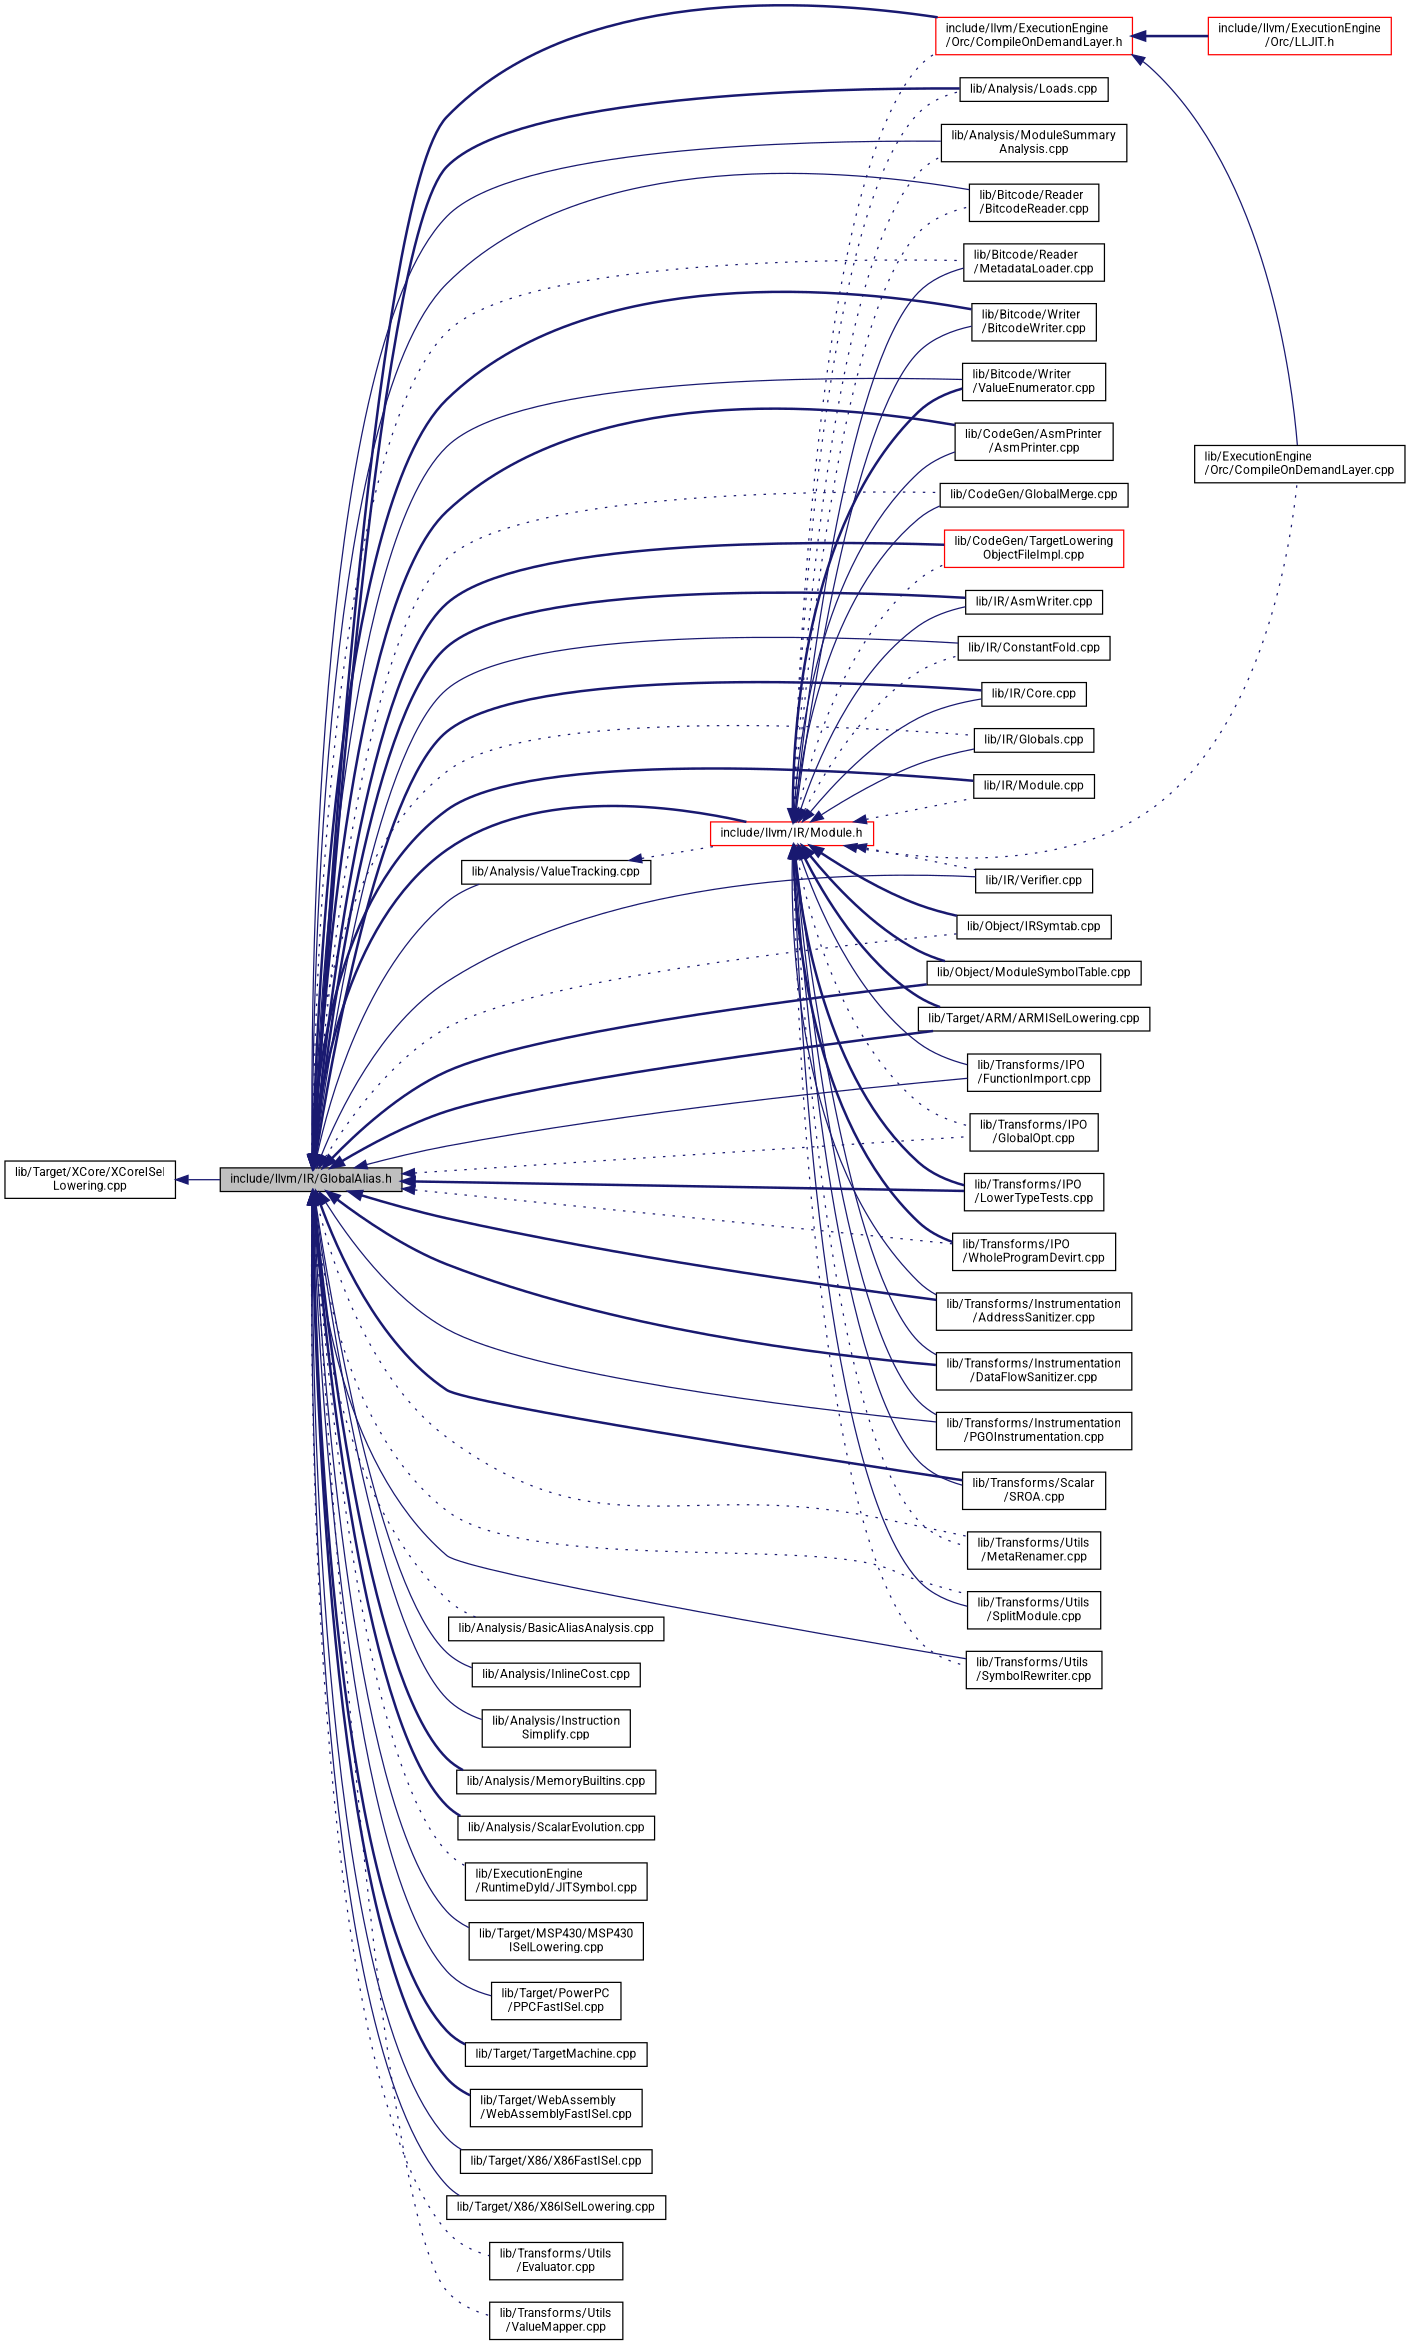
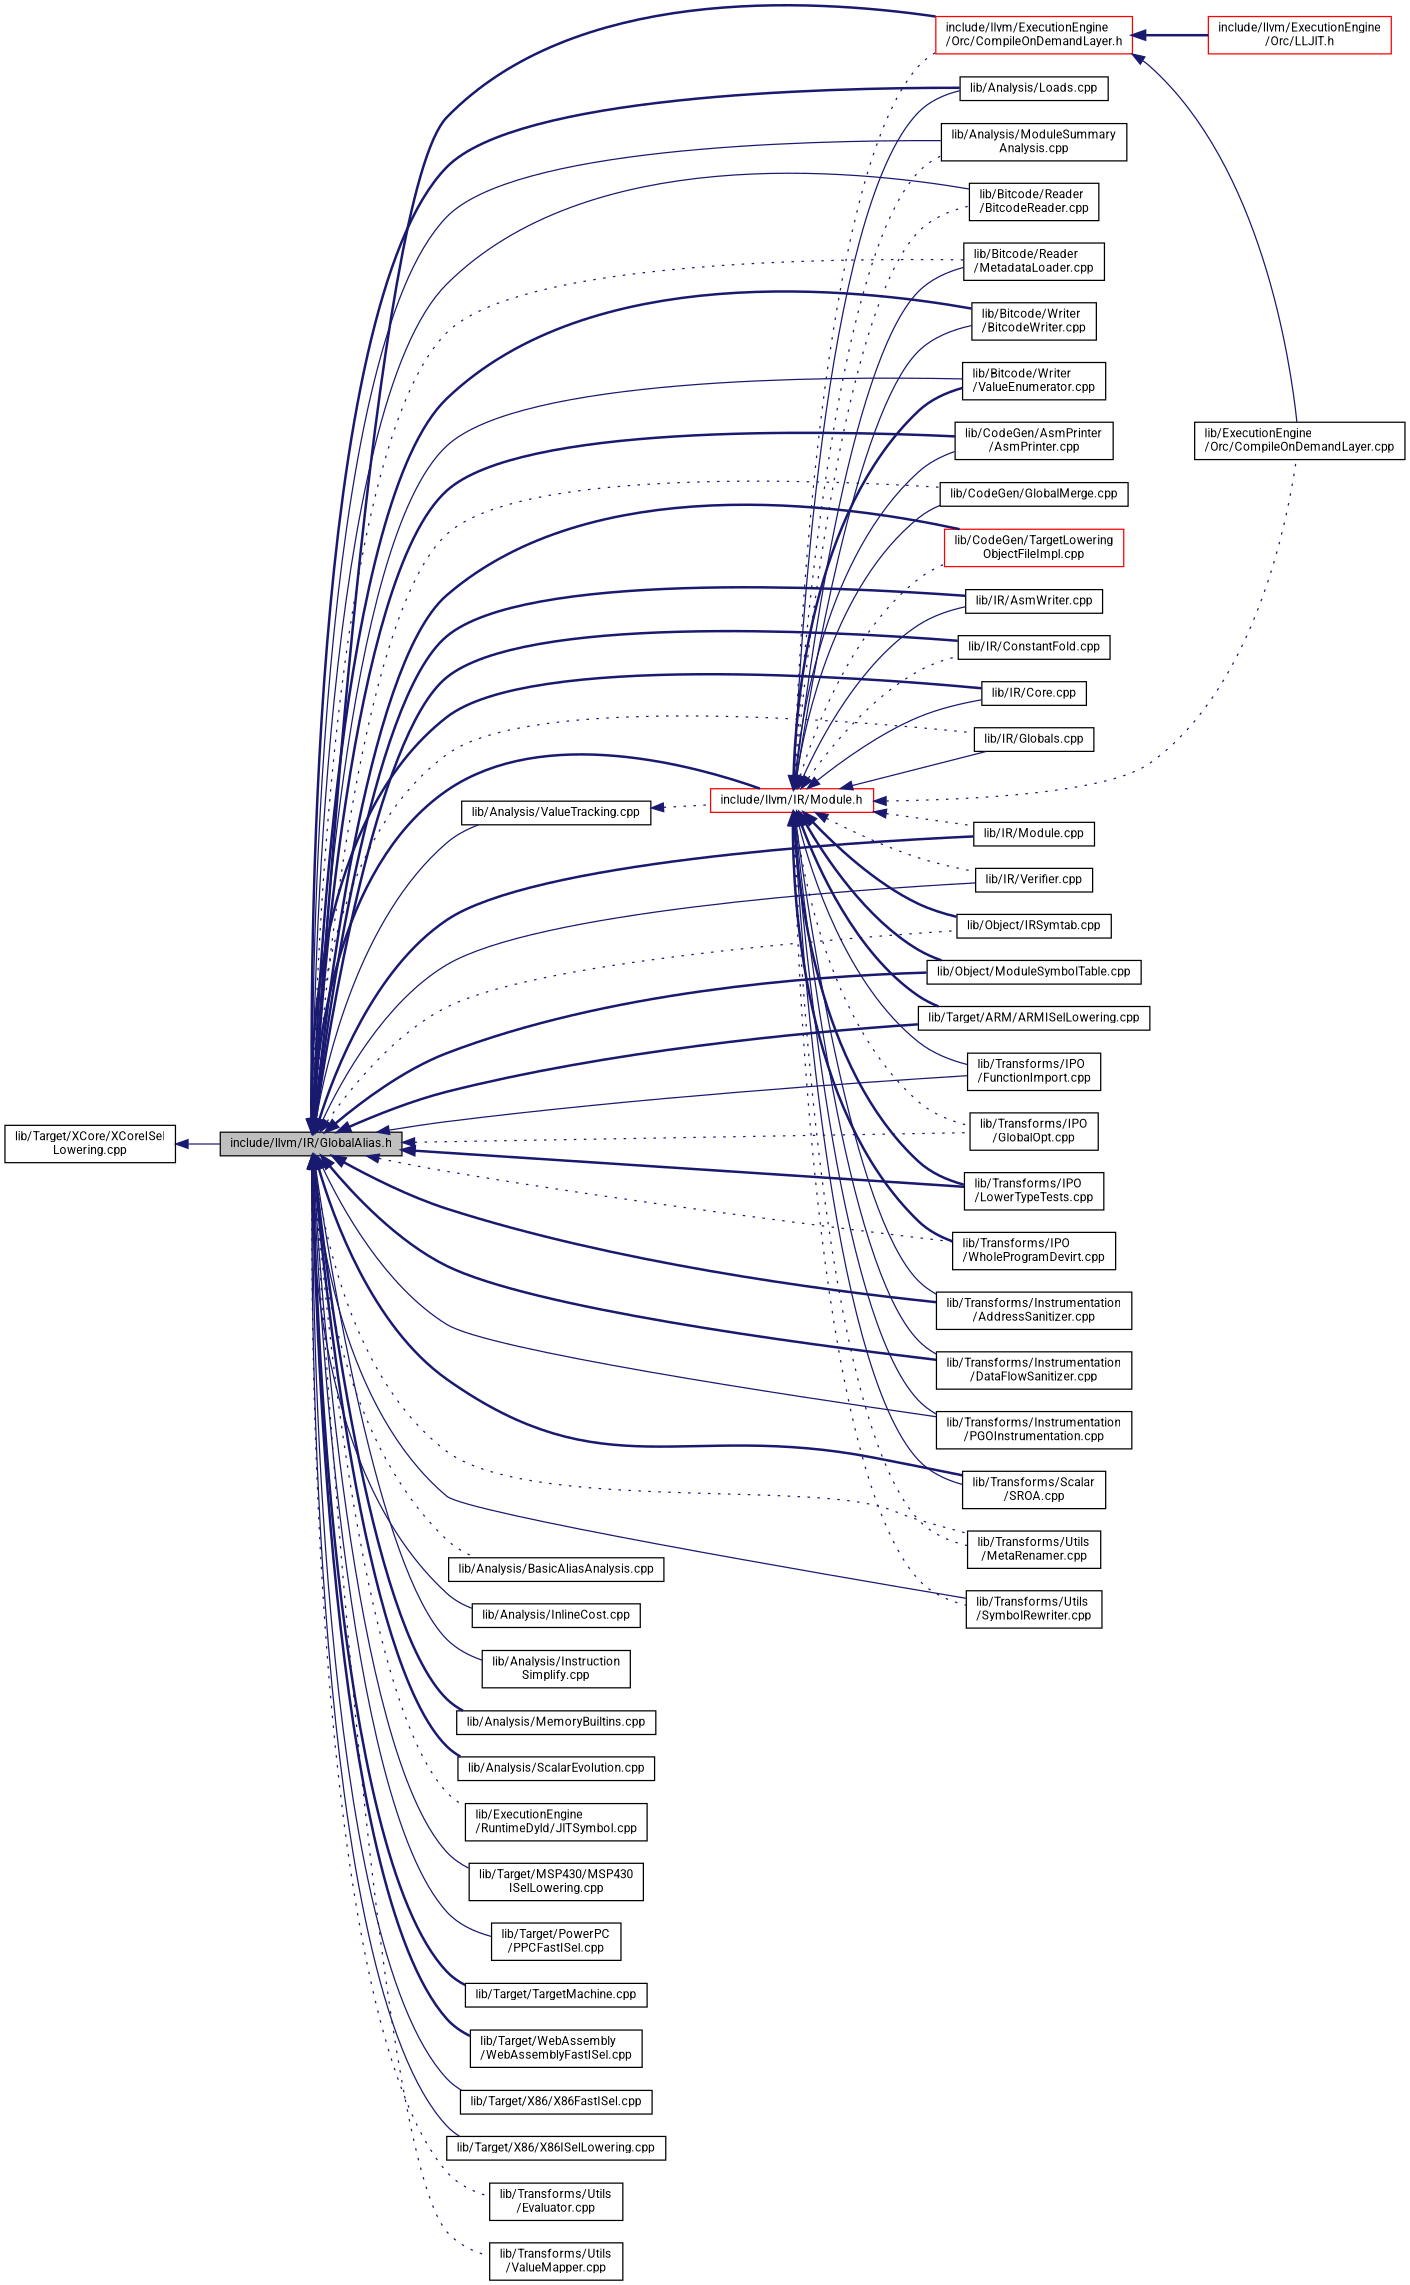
edge "lib/Analysis/Loads.cpp" -> "include/llvm/IR/Module.h": style dotted -> solid
edge "lib/IR/ConstantFold.cpp" -> "include/llvm/IR/GlobalAlias.h": style solid -> bold
node "lib/Transforms/Utils /SplitModule.cpp": removed
